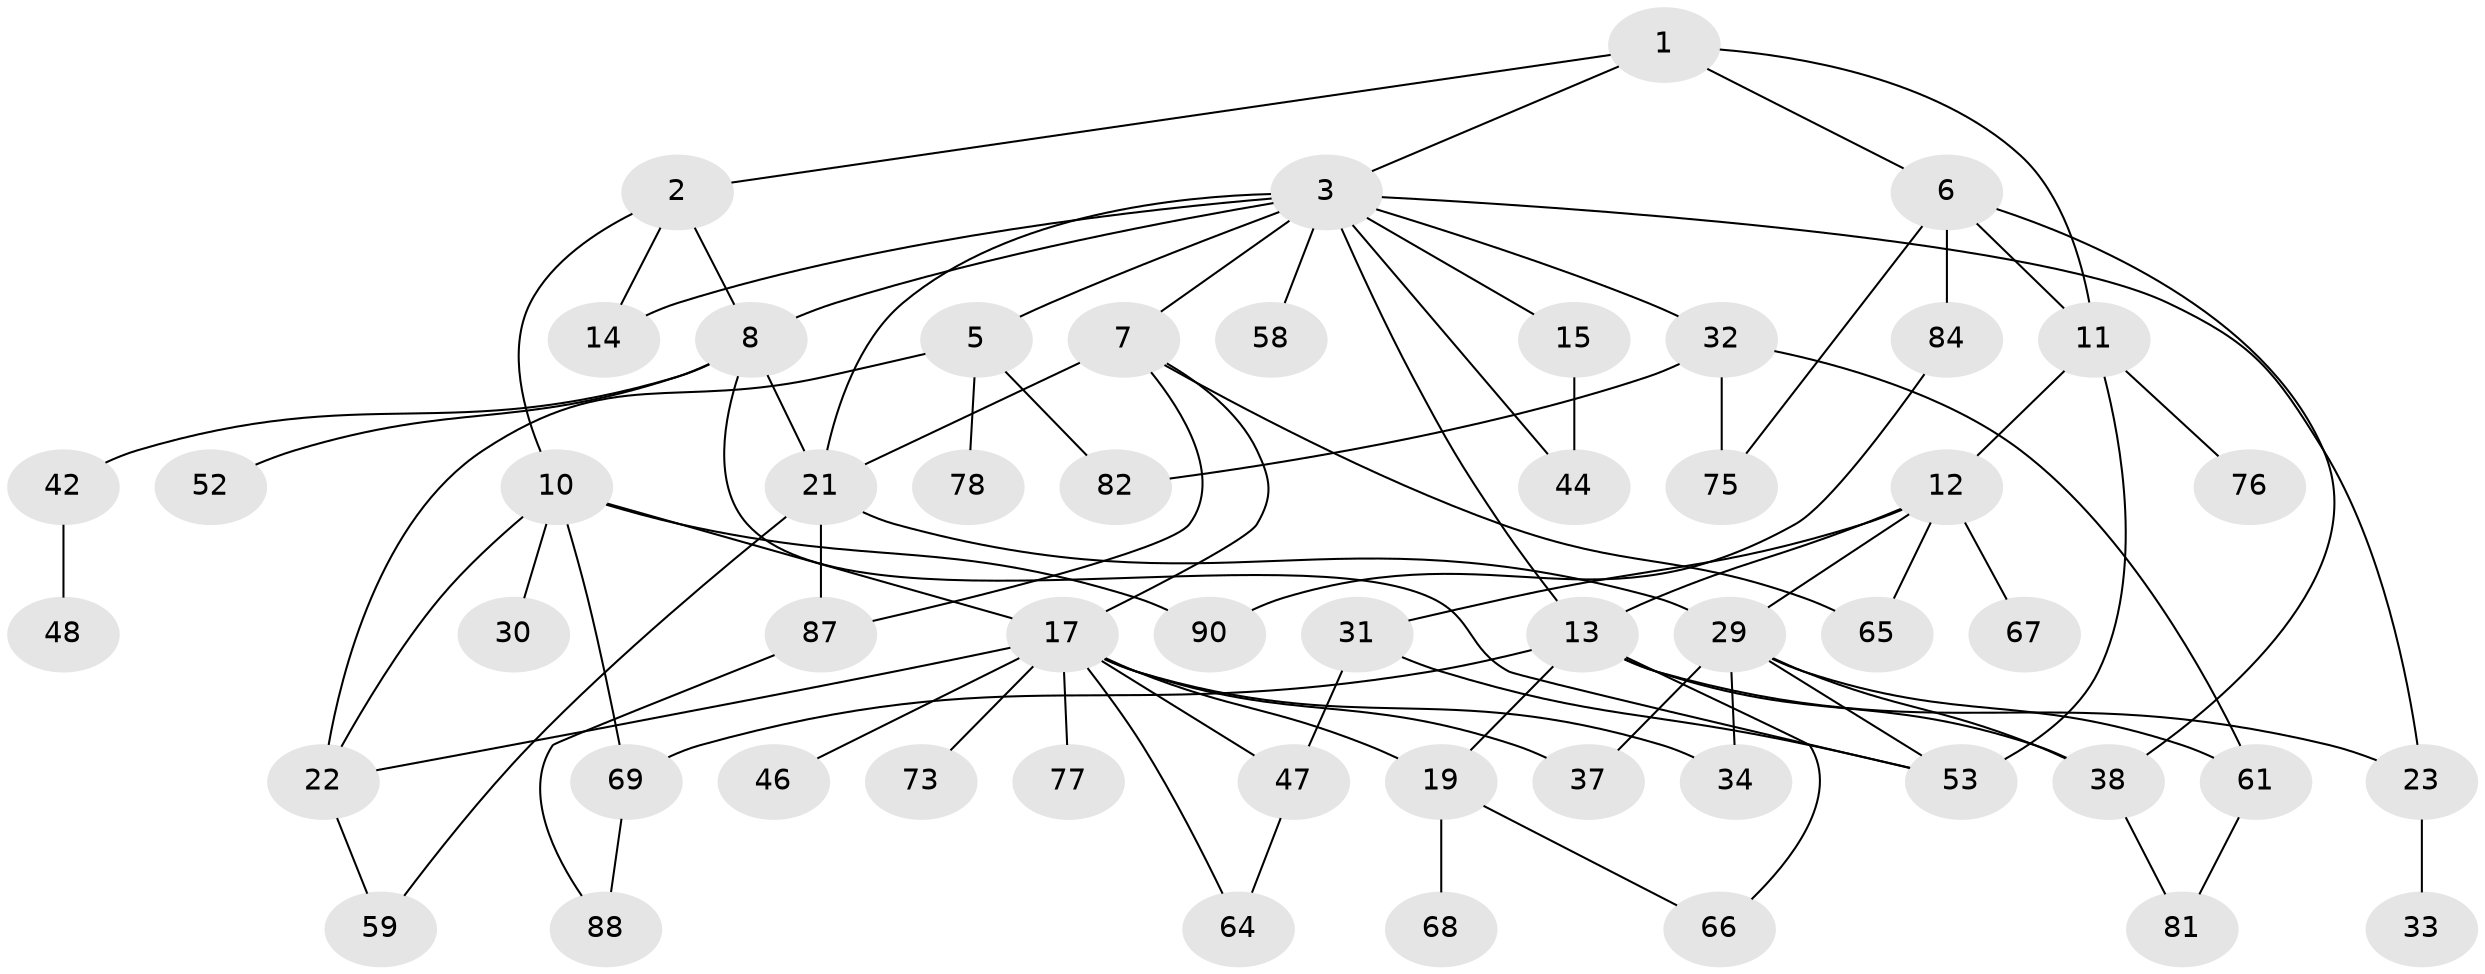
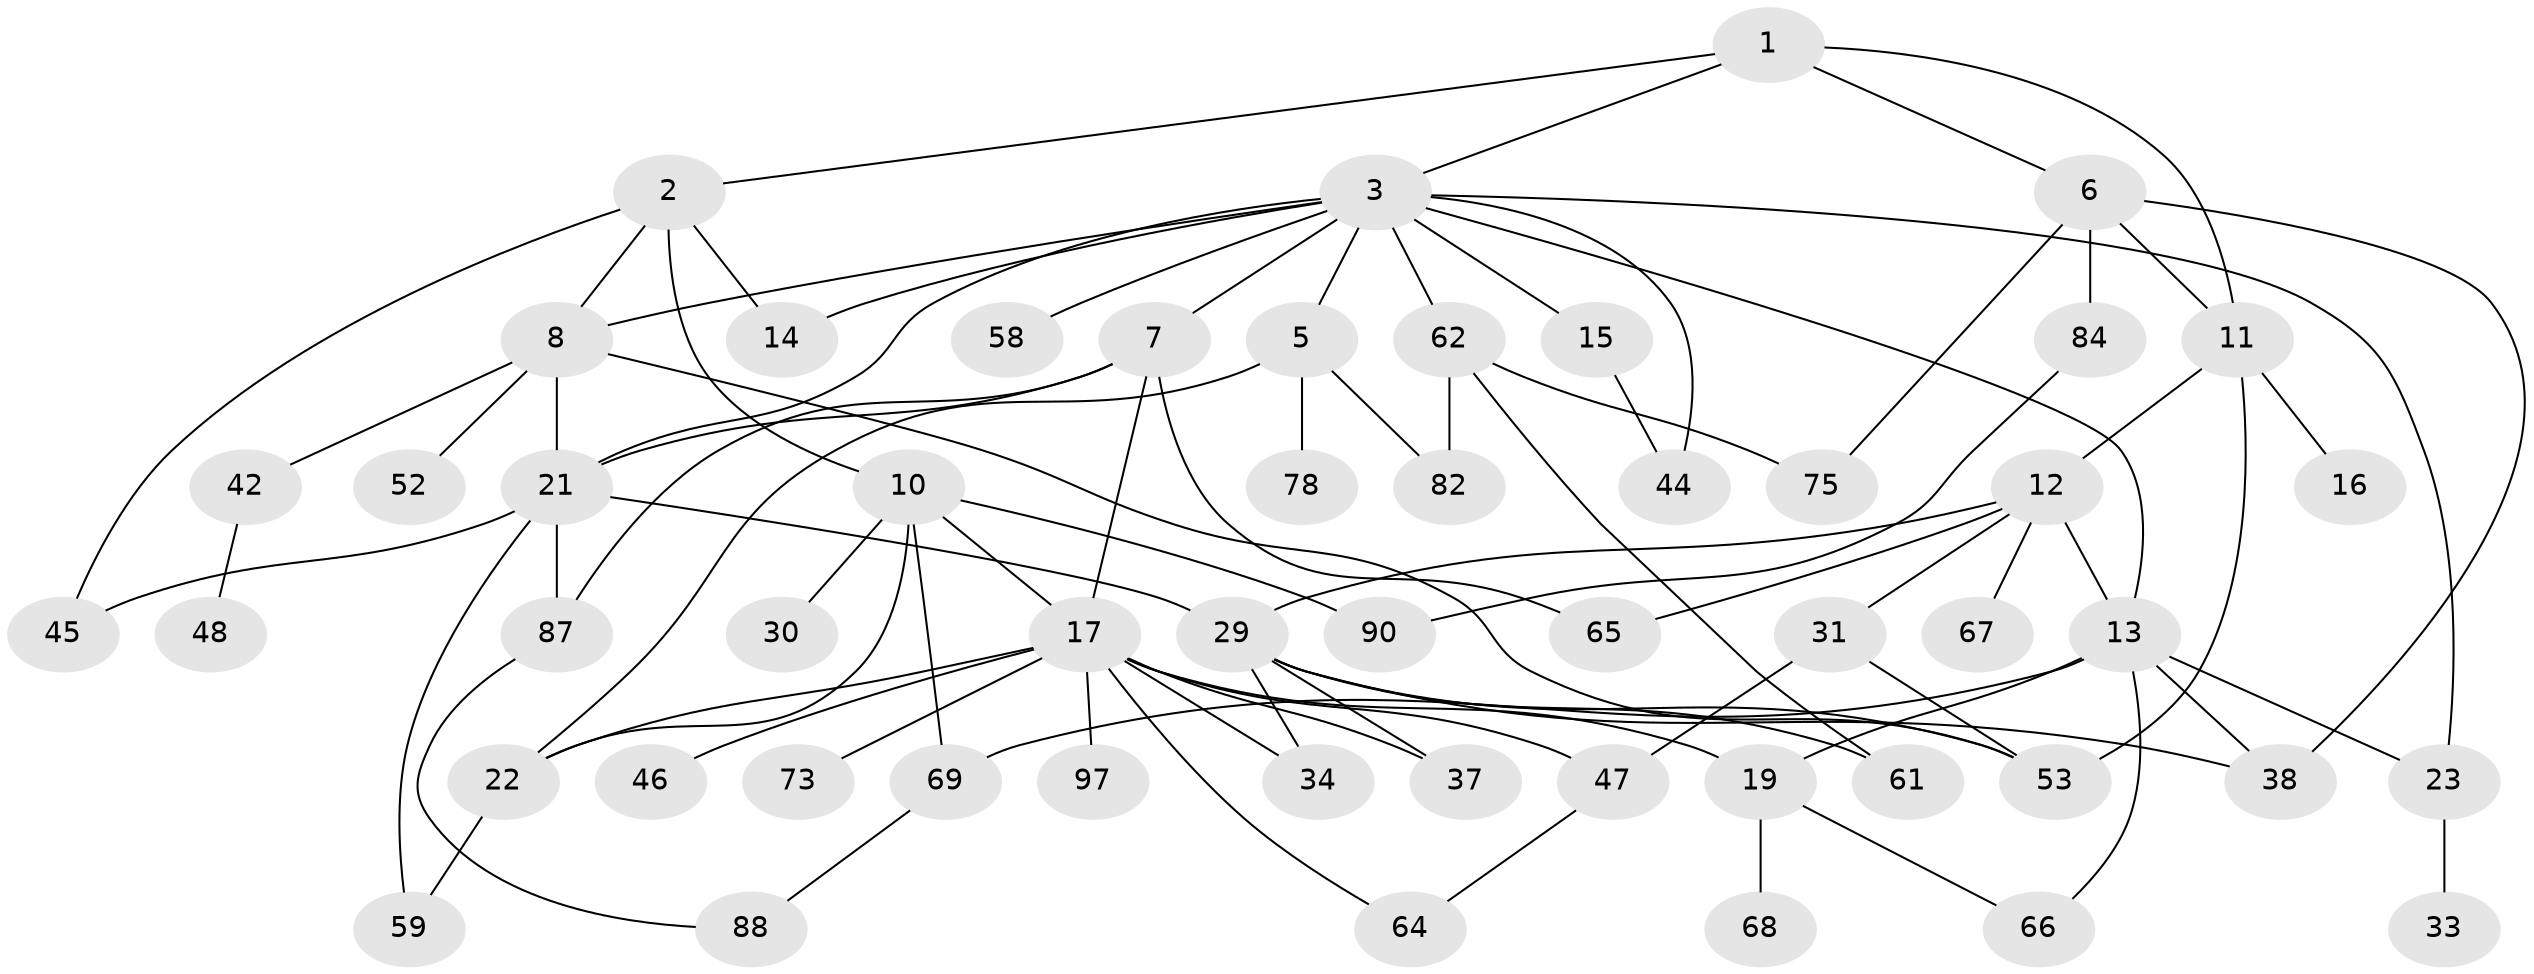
node "32": label "32" -> "62"
node "76": label "76" -> "16"
node "45": added
node "77": label "77" -> "97"
node "81": removed
